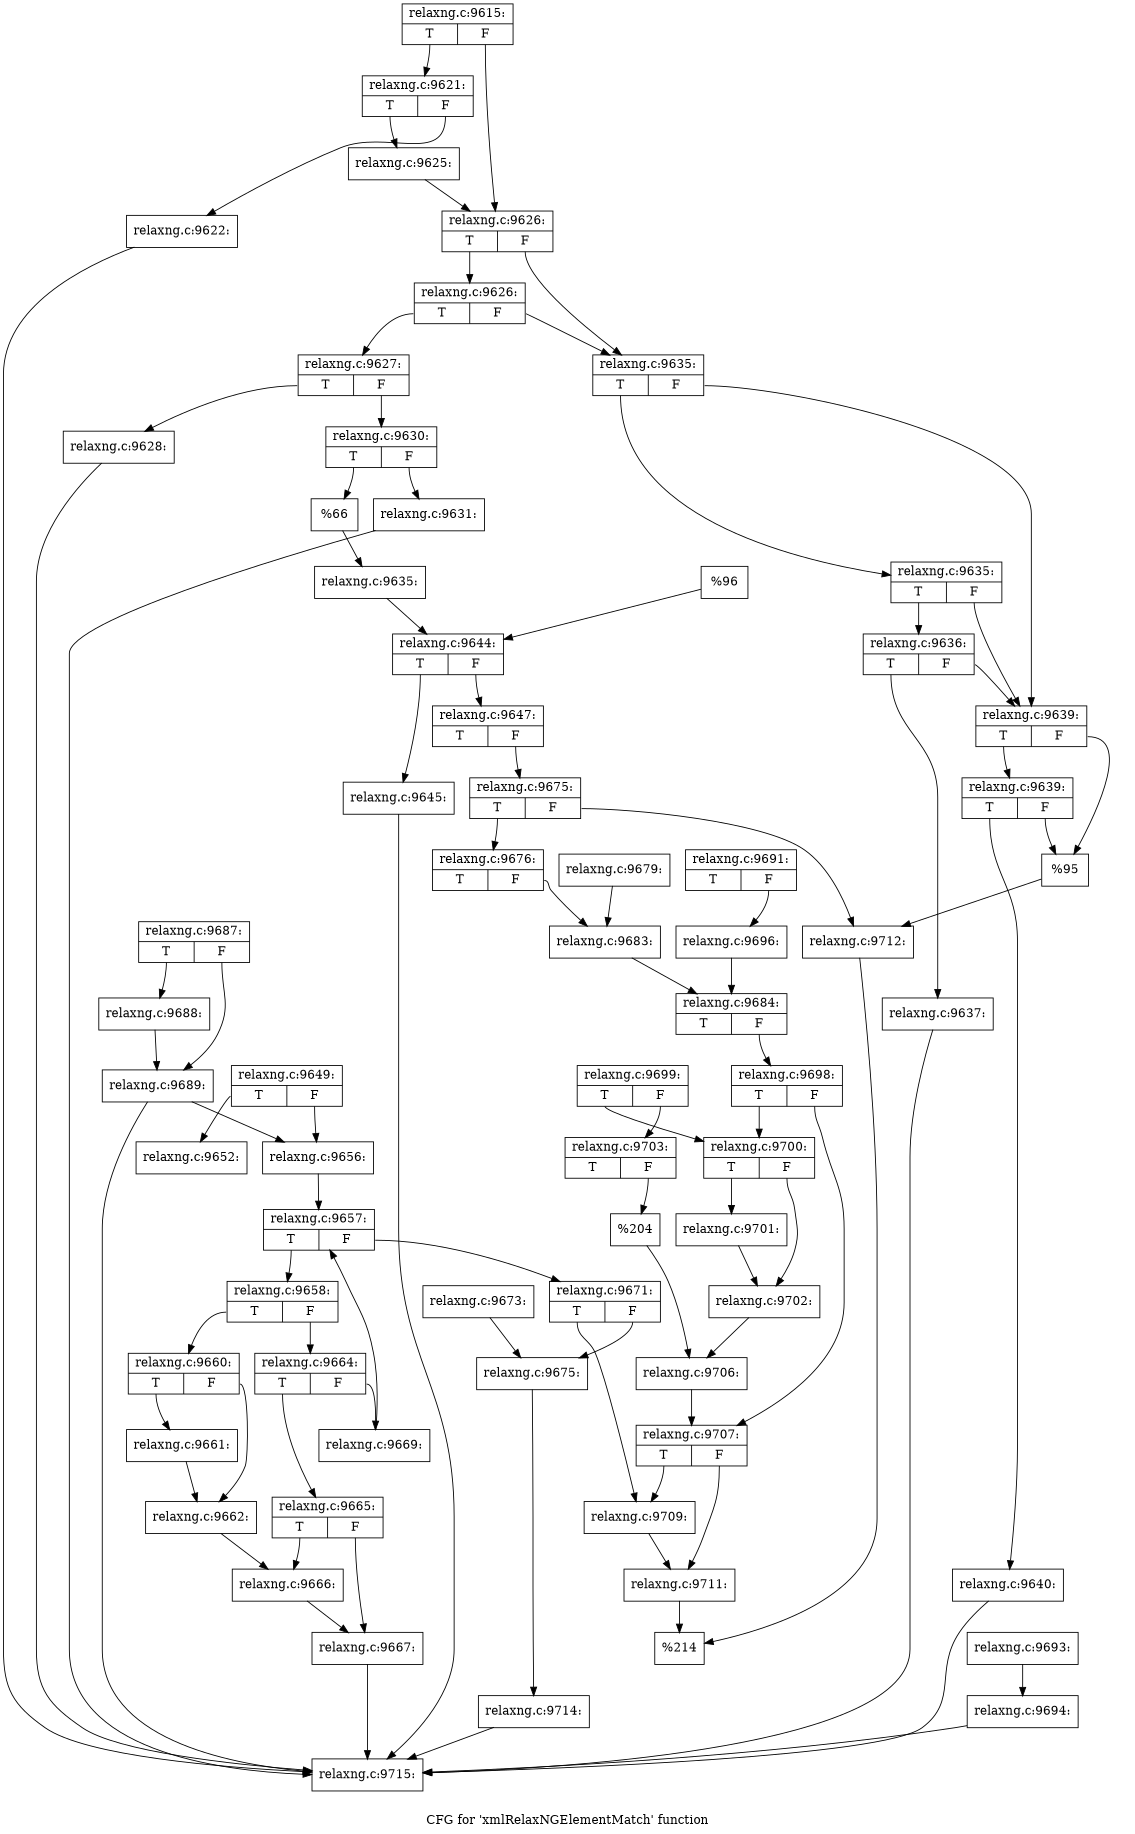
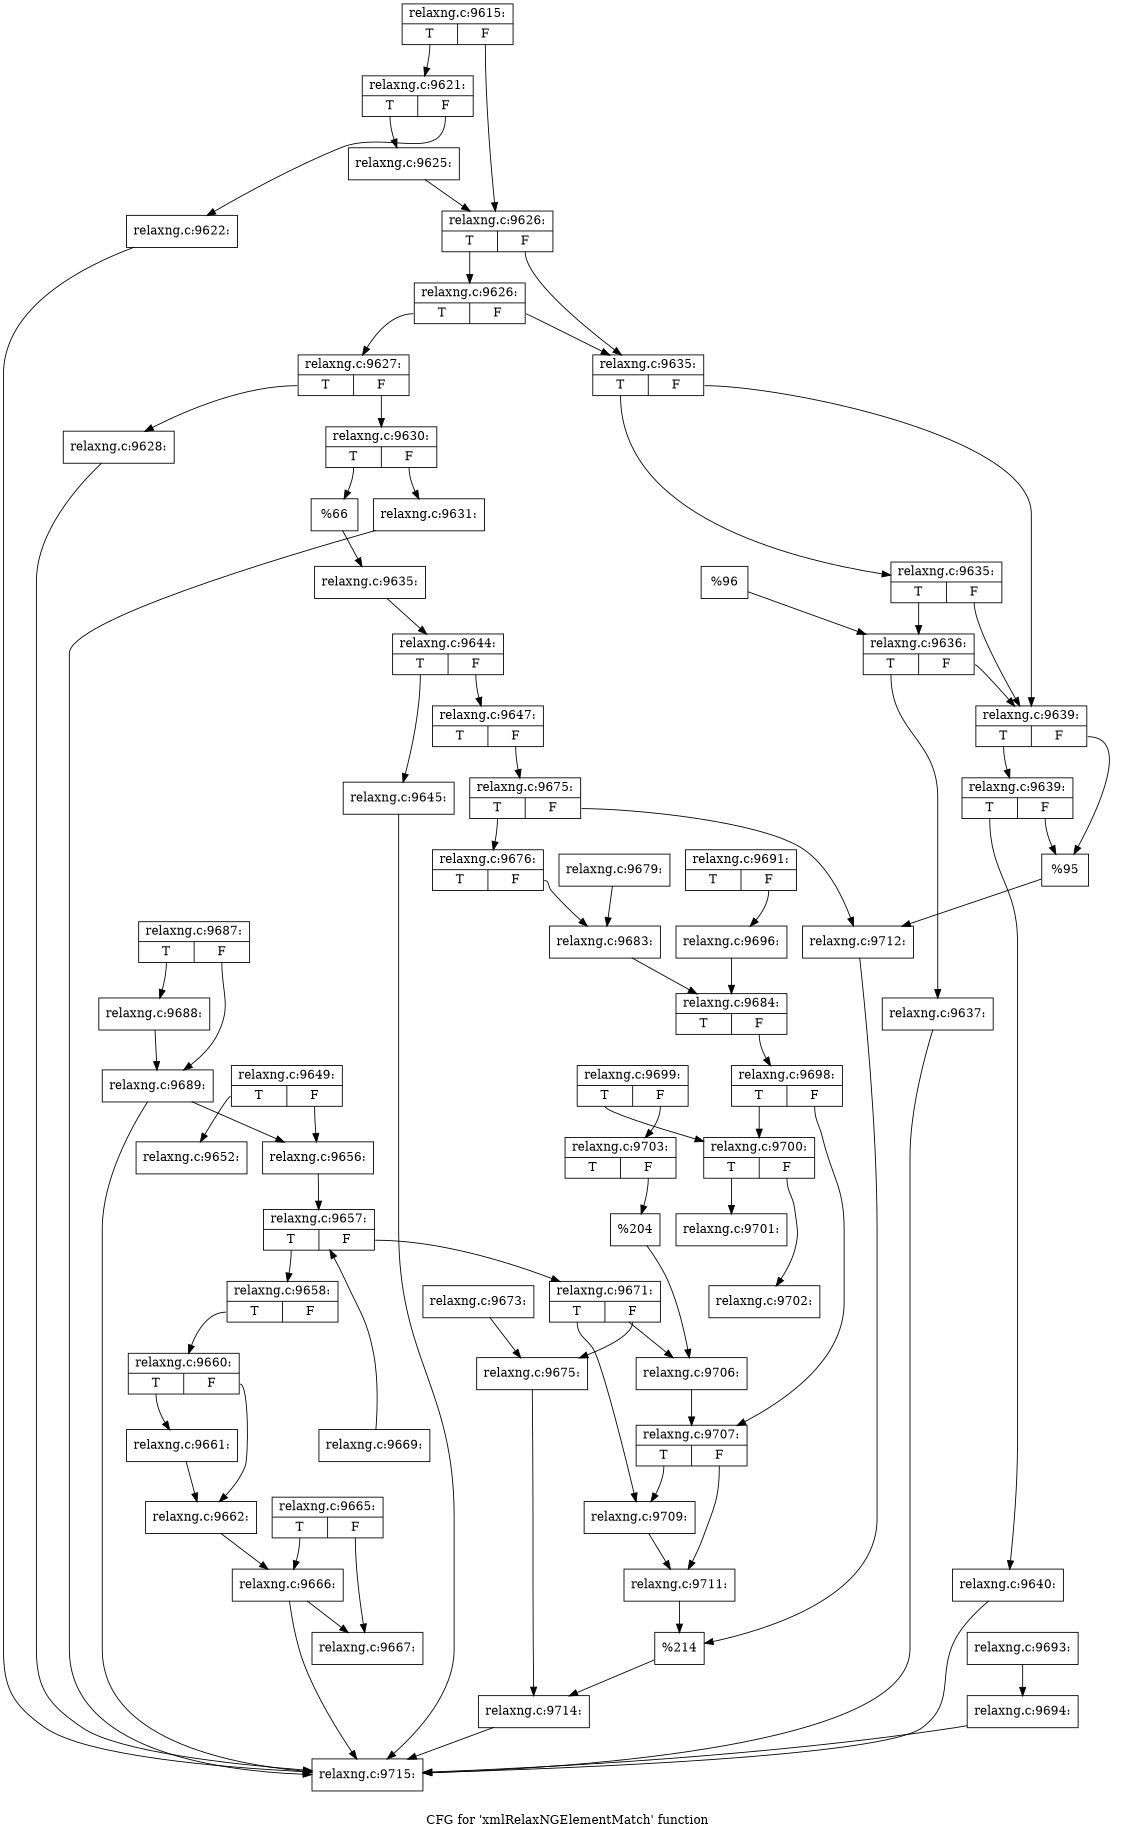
edge "%96" -> "relaxng.c:9644:": now "%96" -> "relaxng.c:9636:"
edge "relaxng.c:9701:" -> "relaxng.c:9702:": removed
edge "relaxng.c:9702:" -> "relaxng.c:9706:": now "relaxng.c:9671:" -> "relaxng.c:9706:"
node "relaxng.c:9664:": removed
edge "%214" -> "relaxng.c:9714:": added
edge "relaxng.c:9667:" -> "relaxng.c:9715:": now "relaxng.c:9666:" -> "relaxng.c:9715:"
